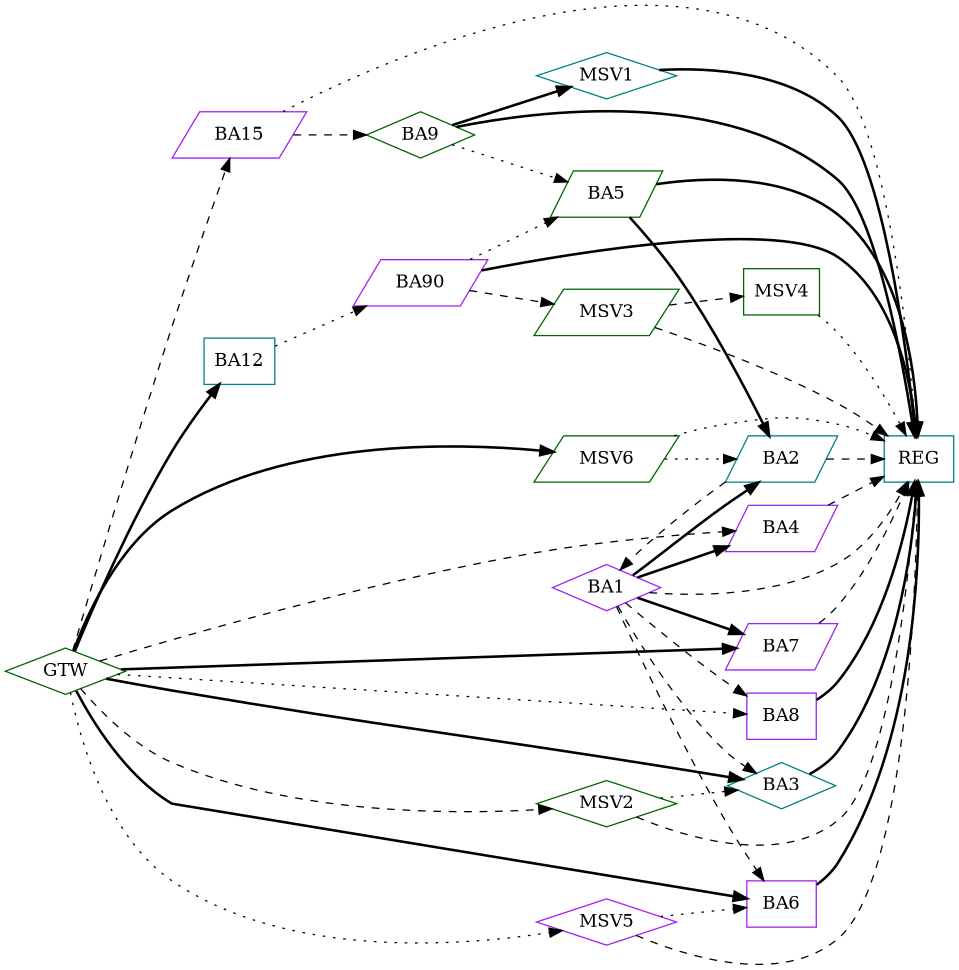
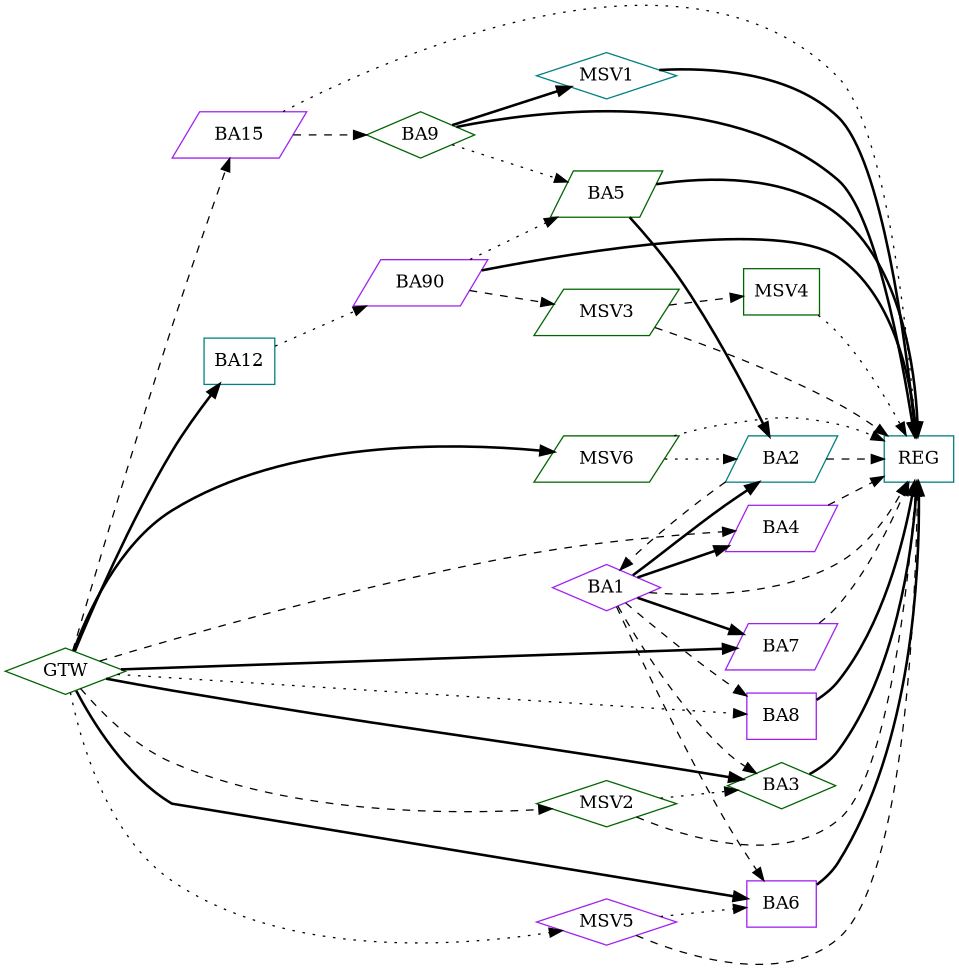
node "BA3": color teal -> darkgreen
